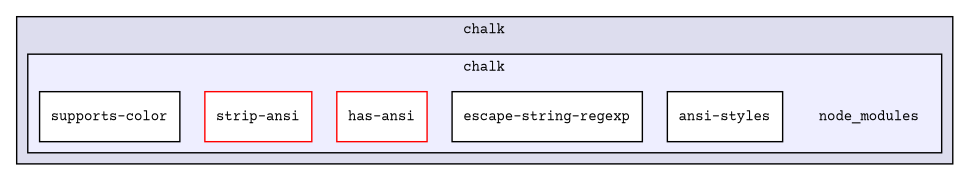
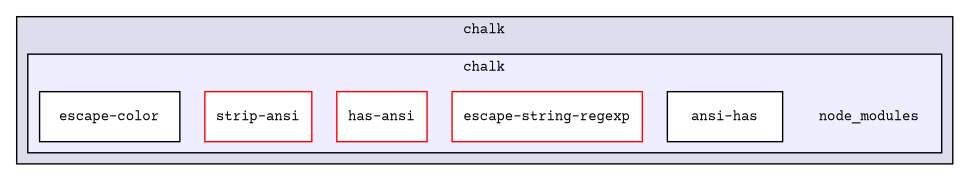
node "supports-color": label "supports-color" -> "escape-color"
node "escape-string-regexp": color black -> red
node "ansi-styles": label "ansi-styles" -> "ansi-has"
